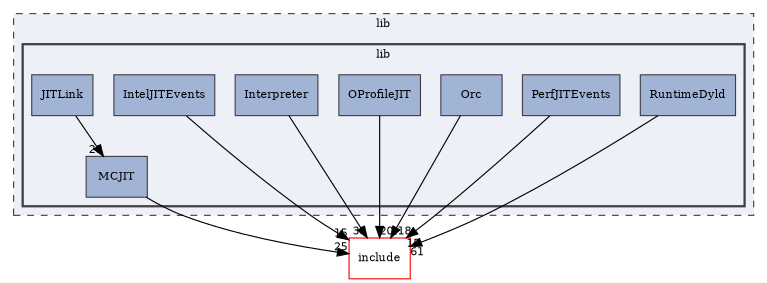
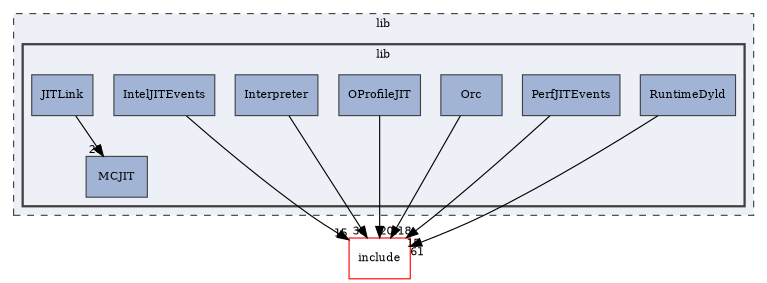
edge "MCJIT" -> "include": removed
